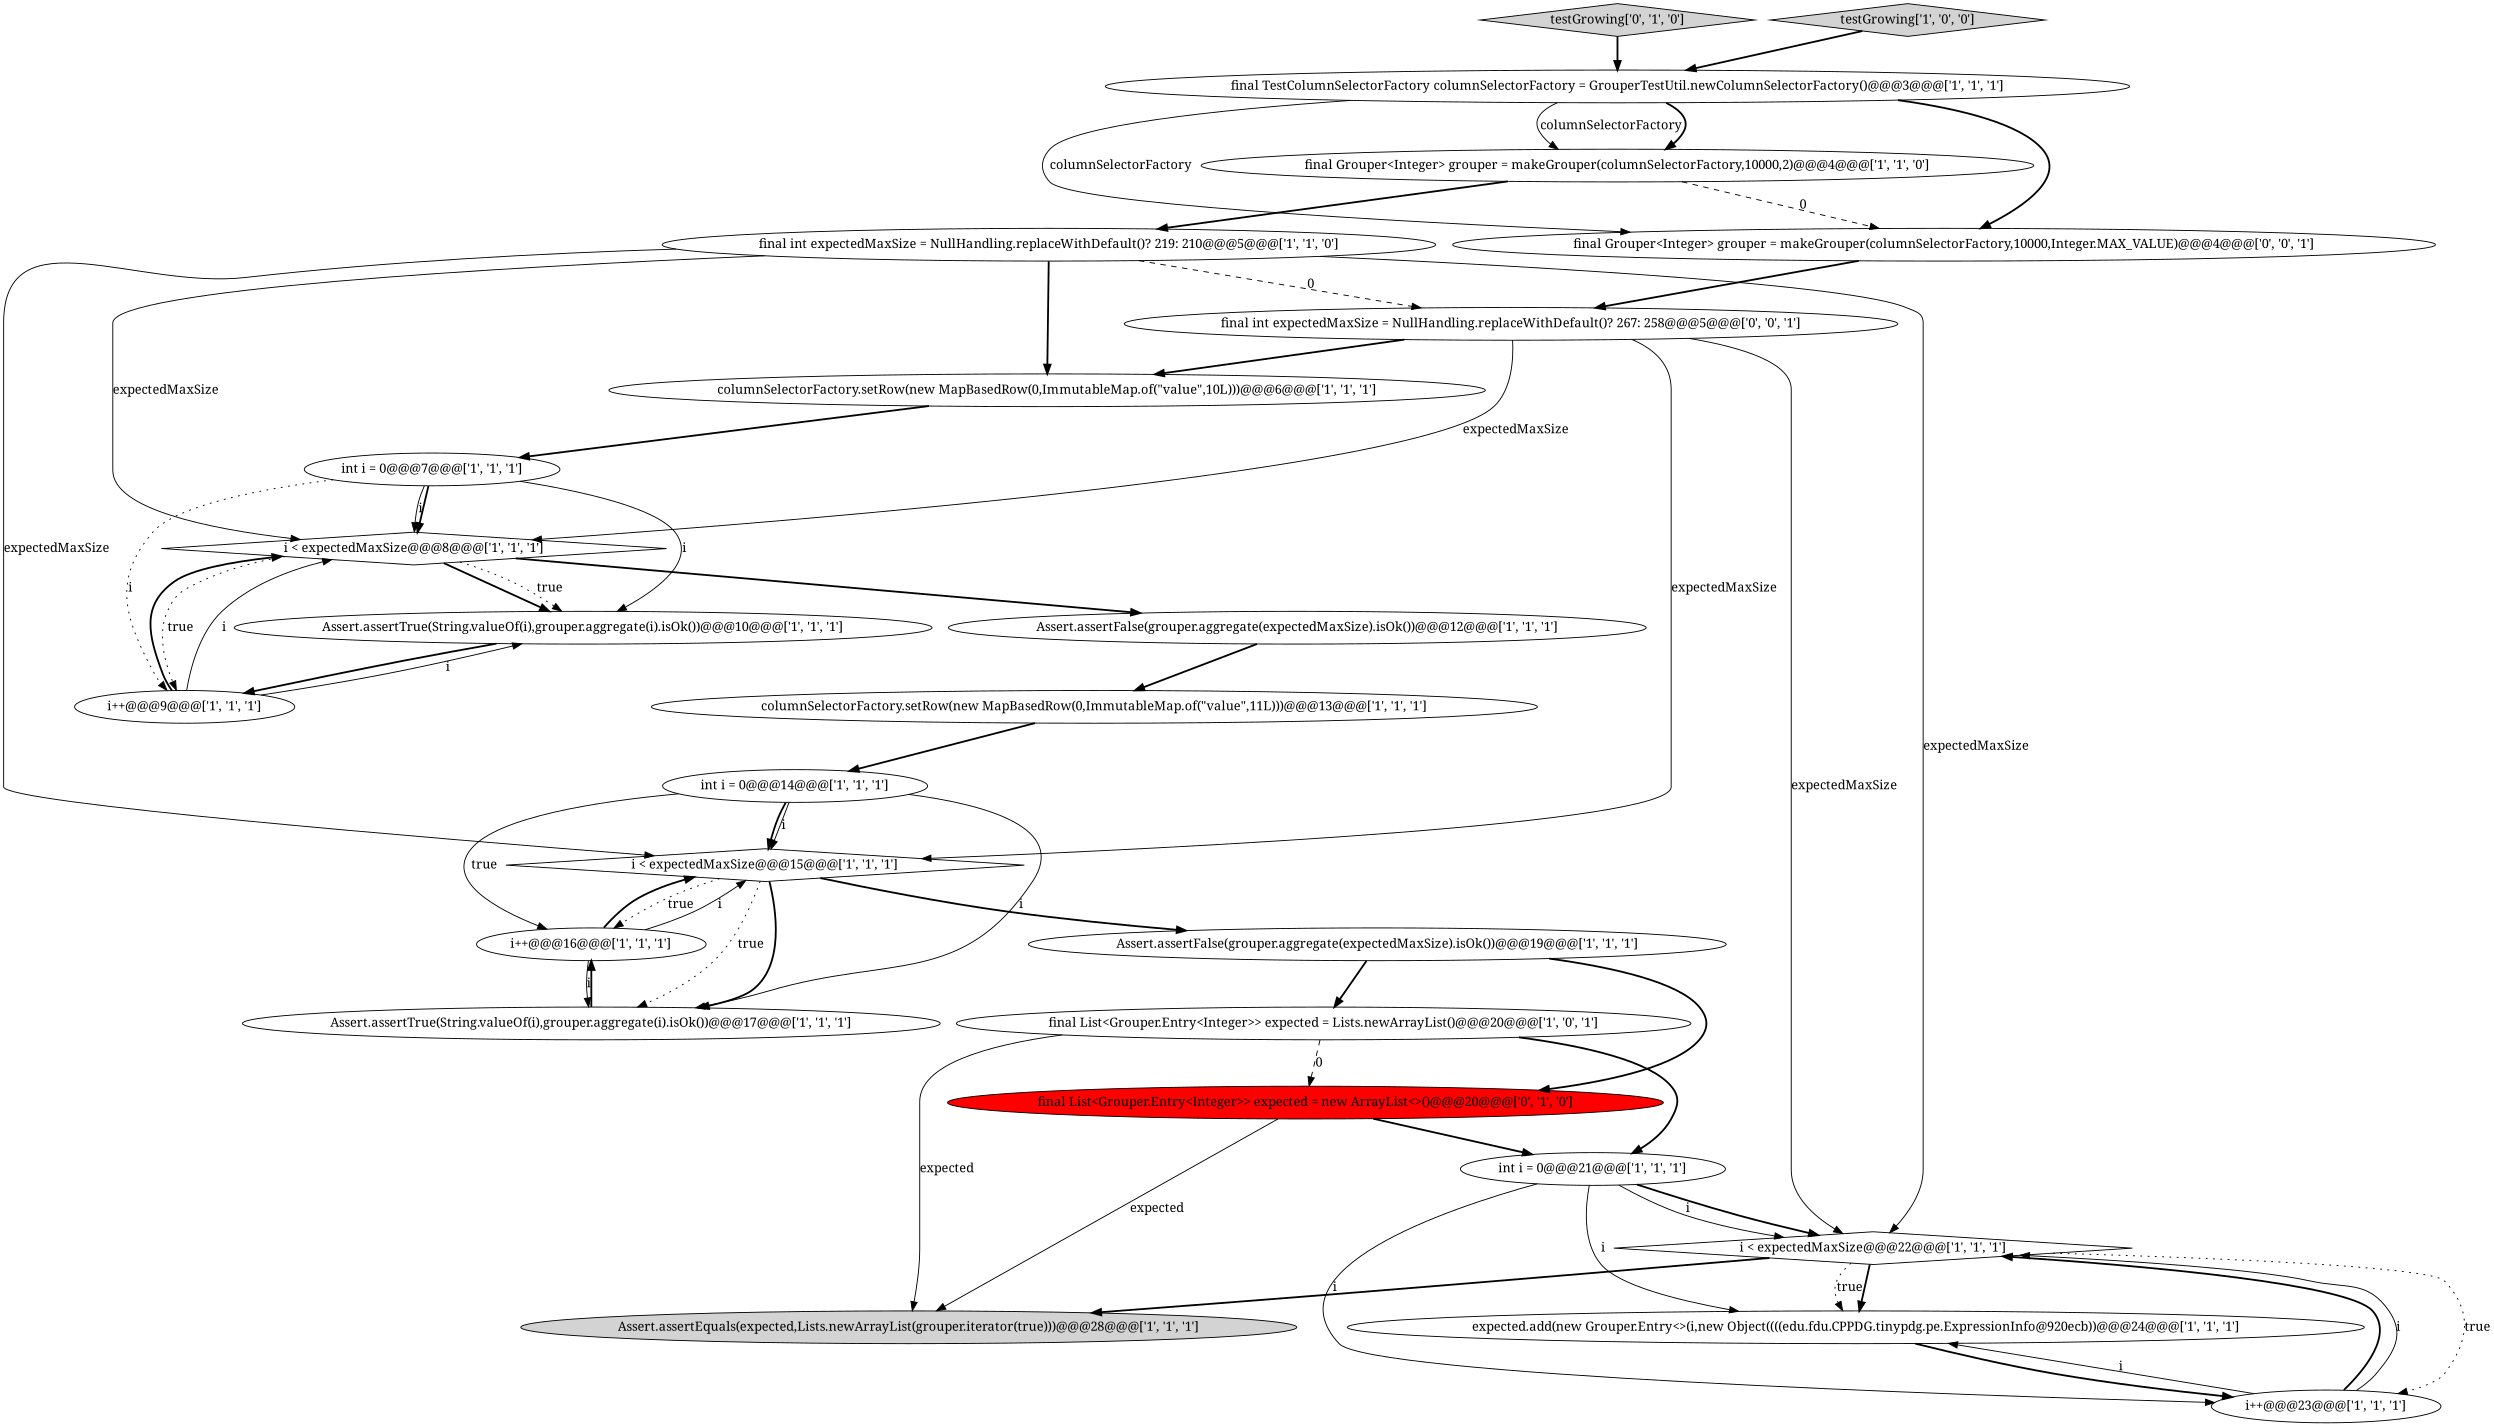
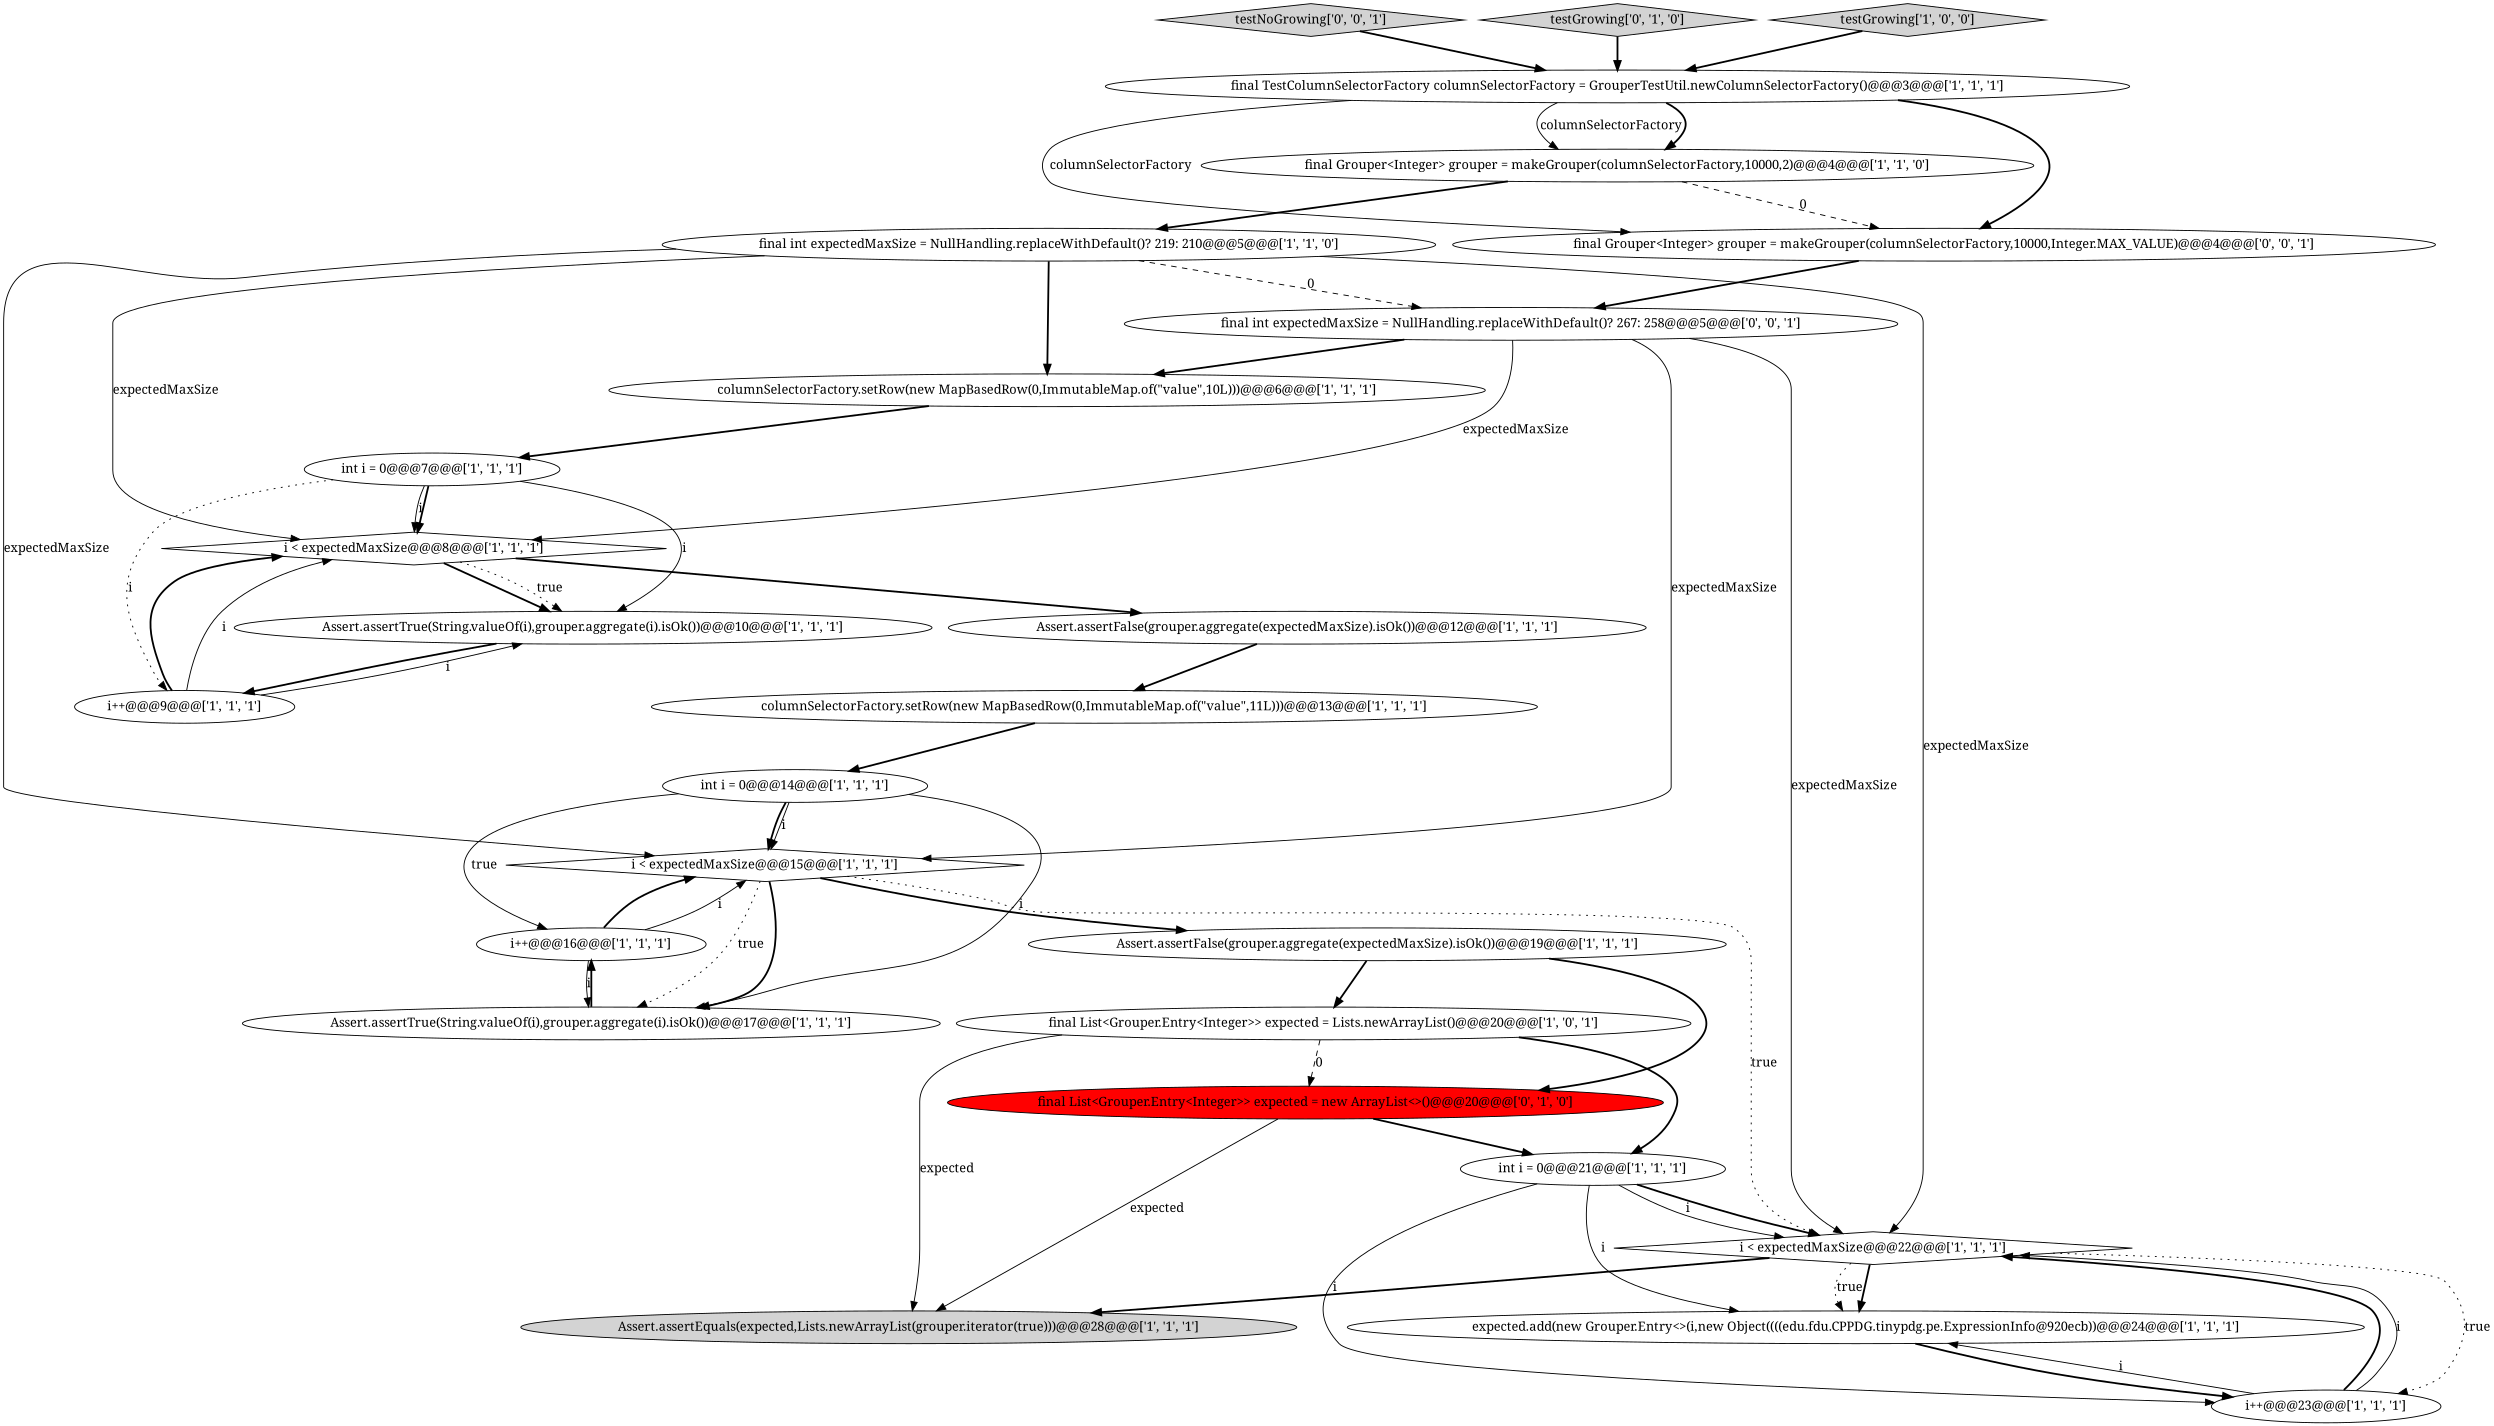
node "testNoGrowing['0', '0', '1']": added
edge "i < expectedMaxSize@@@8@@@['1', '1', '1']" -> "i++@@@9@@@['1', '1', '1']": removed, label "true"
edge "i < expectedMaxSize@@@15@@@['1', '1', '1']" -> "i++@@@16@@@['1', '1', '1']": now "i < expectedMaxSize@@@15@@@['1', '1', '1']" -> "i < expectedMaxSize@@@22@@@['1', '1', '1']"
